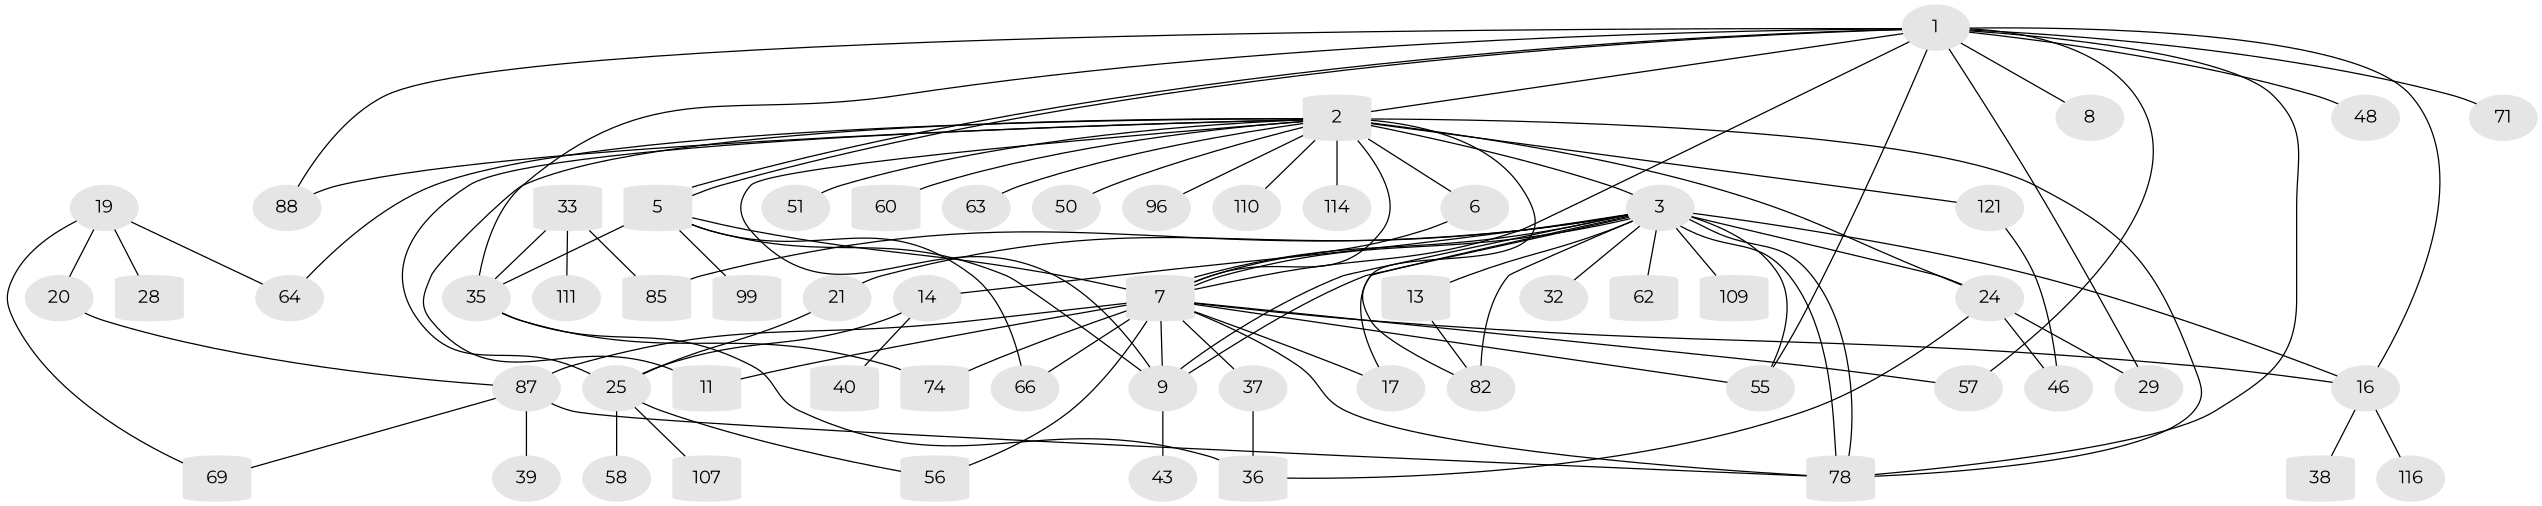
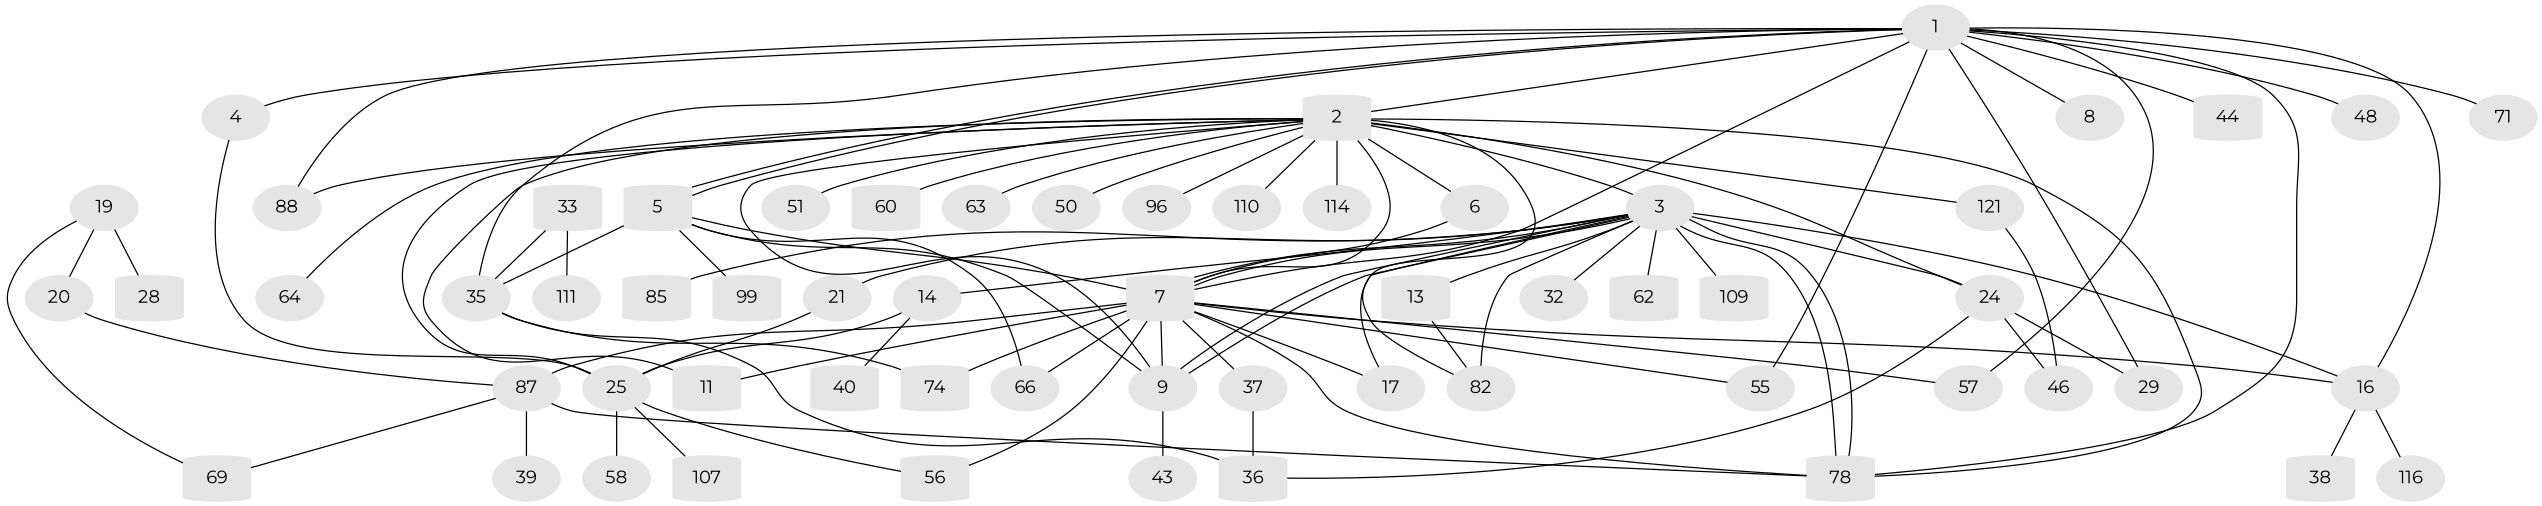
node "4": added
node "44": added
edge "19" -- "64": removed
edge "33" -- "85": removed
edge "3" -- "55": removed
